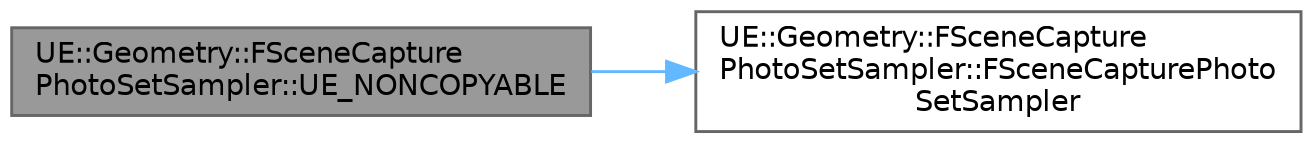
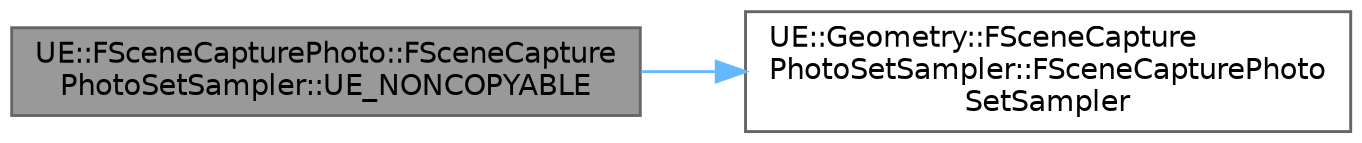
node "UE::Geometry::FSceneCapture PhotoSetSampler::UE_NONCOPYABLE": label "UE::Geometry::FSceneCapture PhotoSetSampler::UE_NONCOPYABLE" -> "UE::FSceneCapturePhoto::FSceneCapture PhotoSetSampler::UE_NONCOPYABLE"
